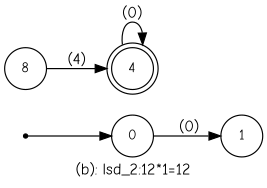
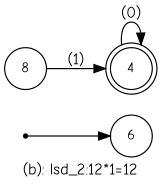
edge "8" -> "4": label "(4)" -> "(1)"
node "0": label "0" -> "6"
node "1": removed
